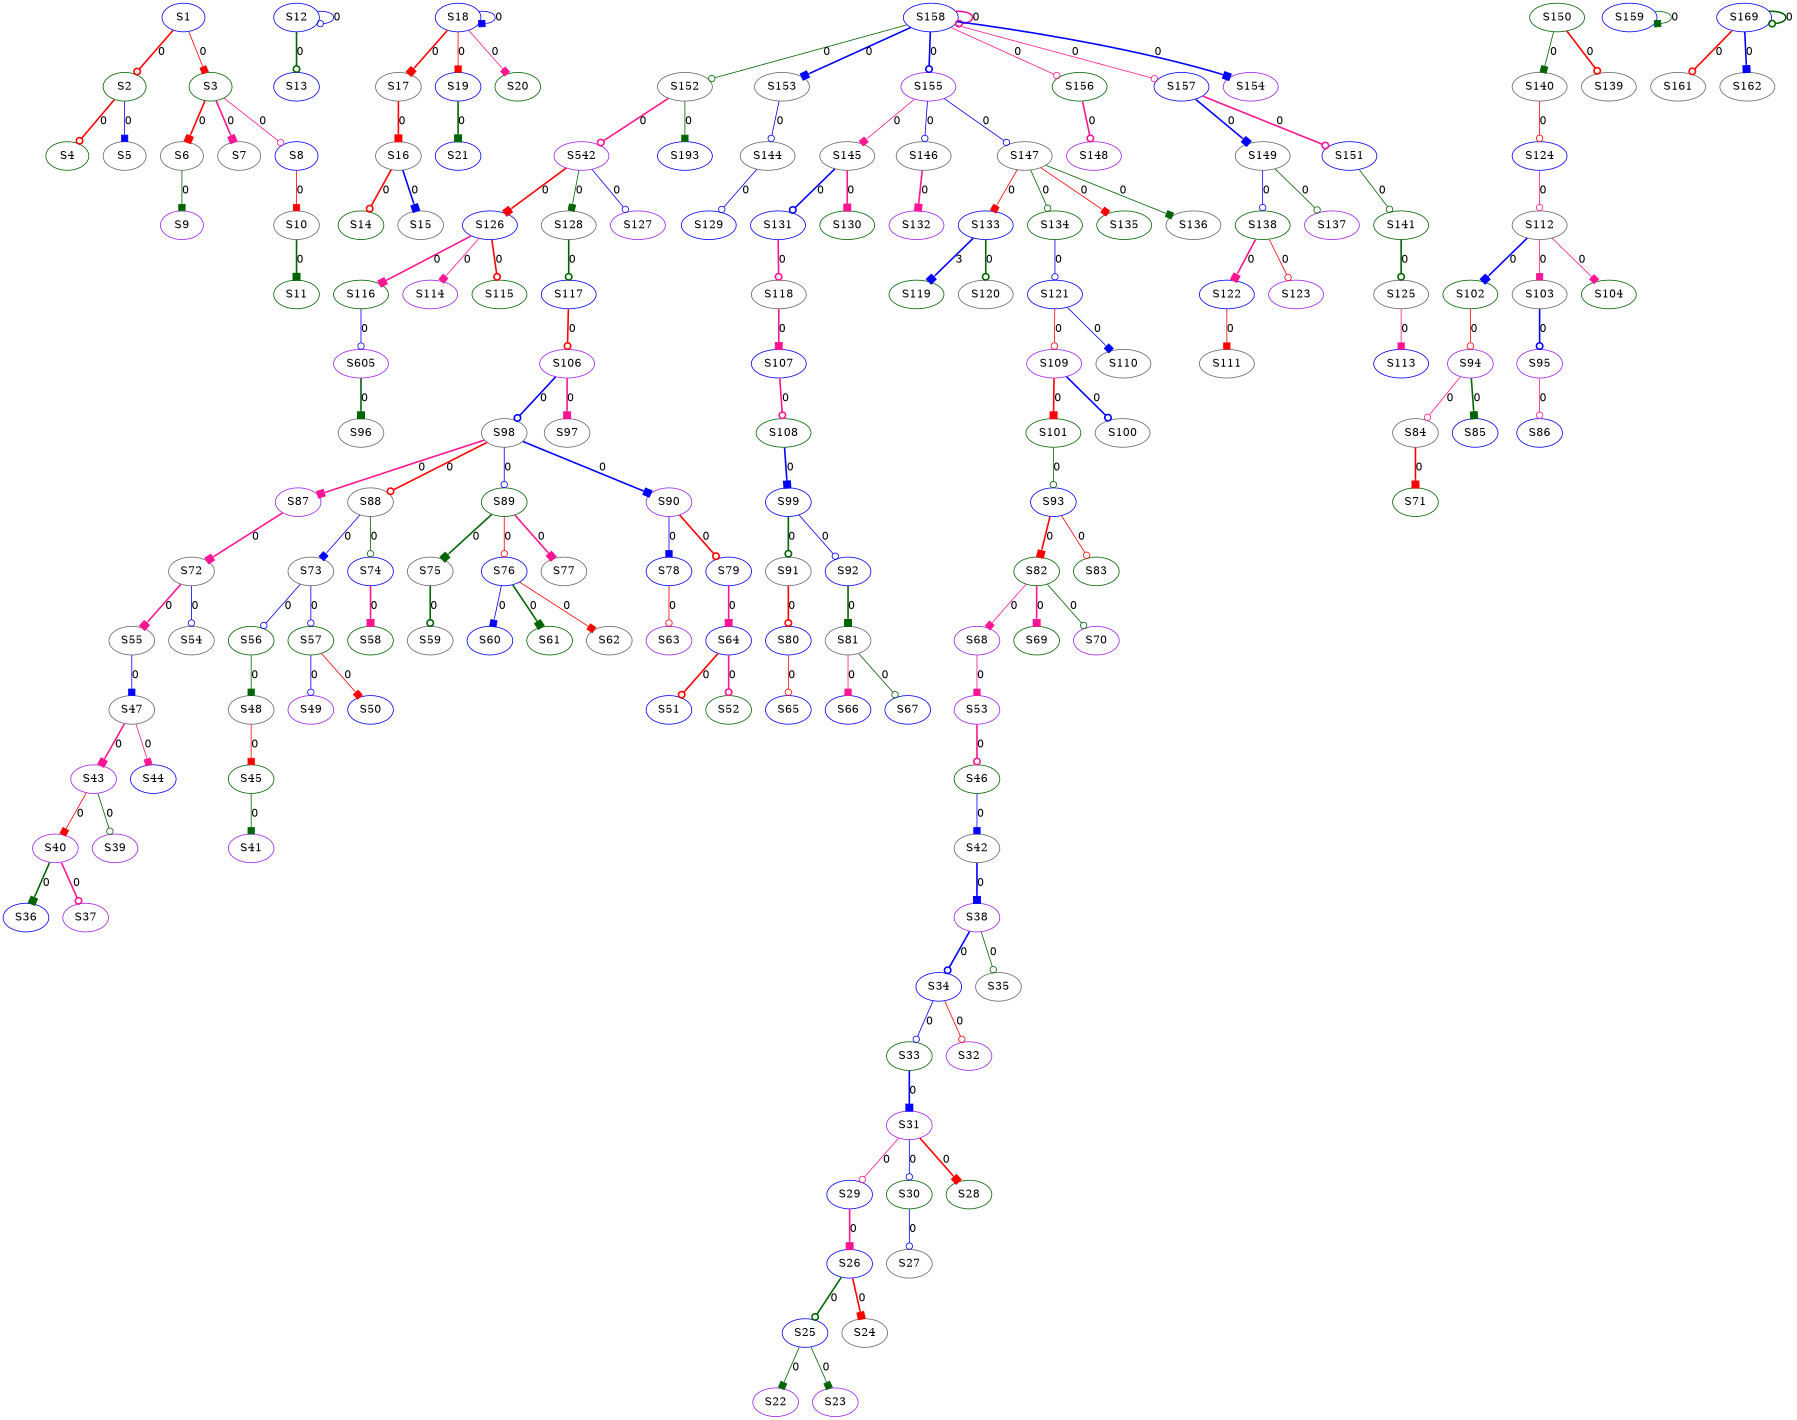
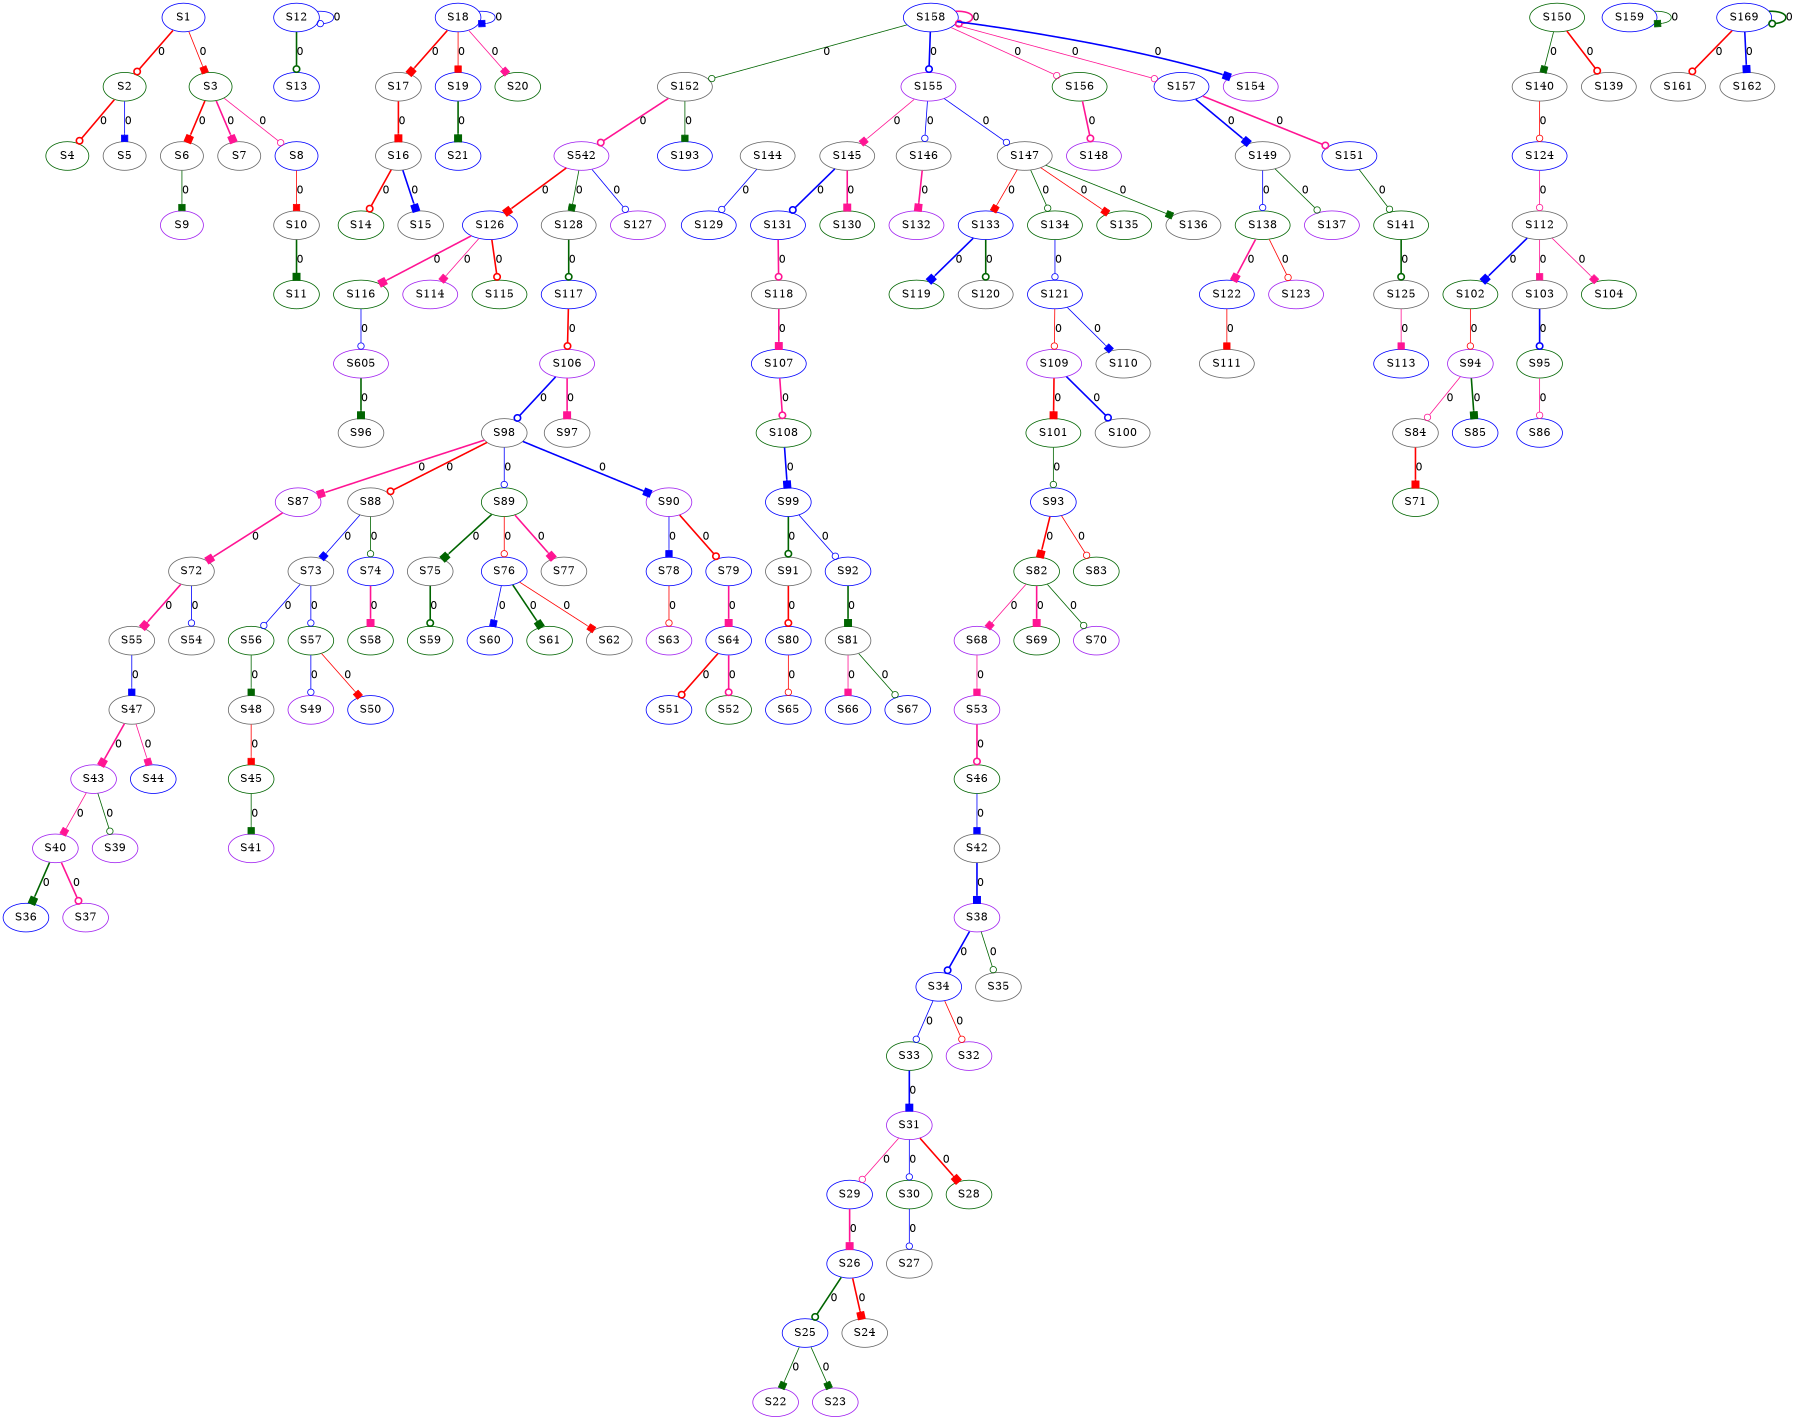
node "S153": removed
edge "S133" -> "S119": label "3" -> "0"
node "S95": color purple -> darkgreen
node "S59": color gray40 -> darkgreen
edge "S43" -> "S40": color red -> deeppink
